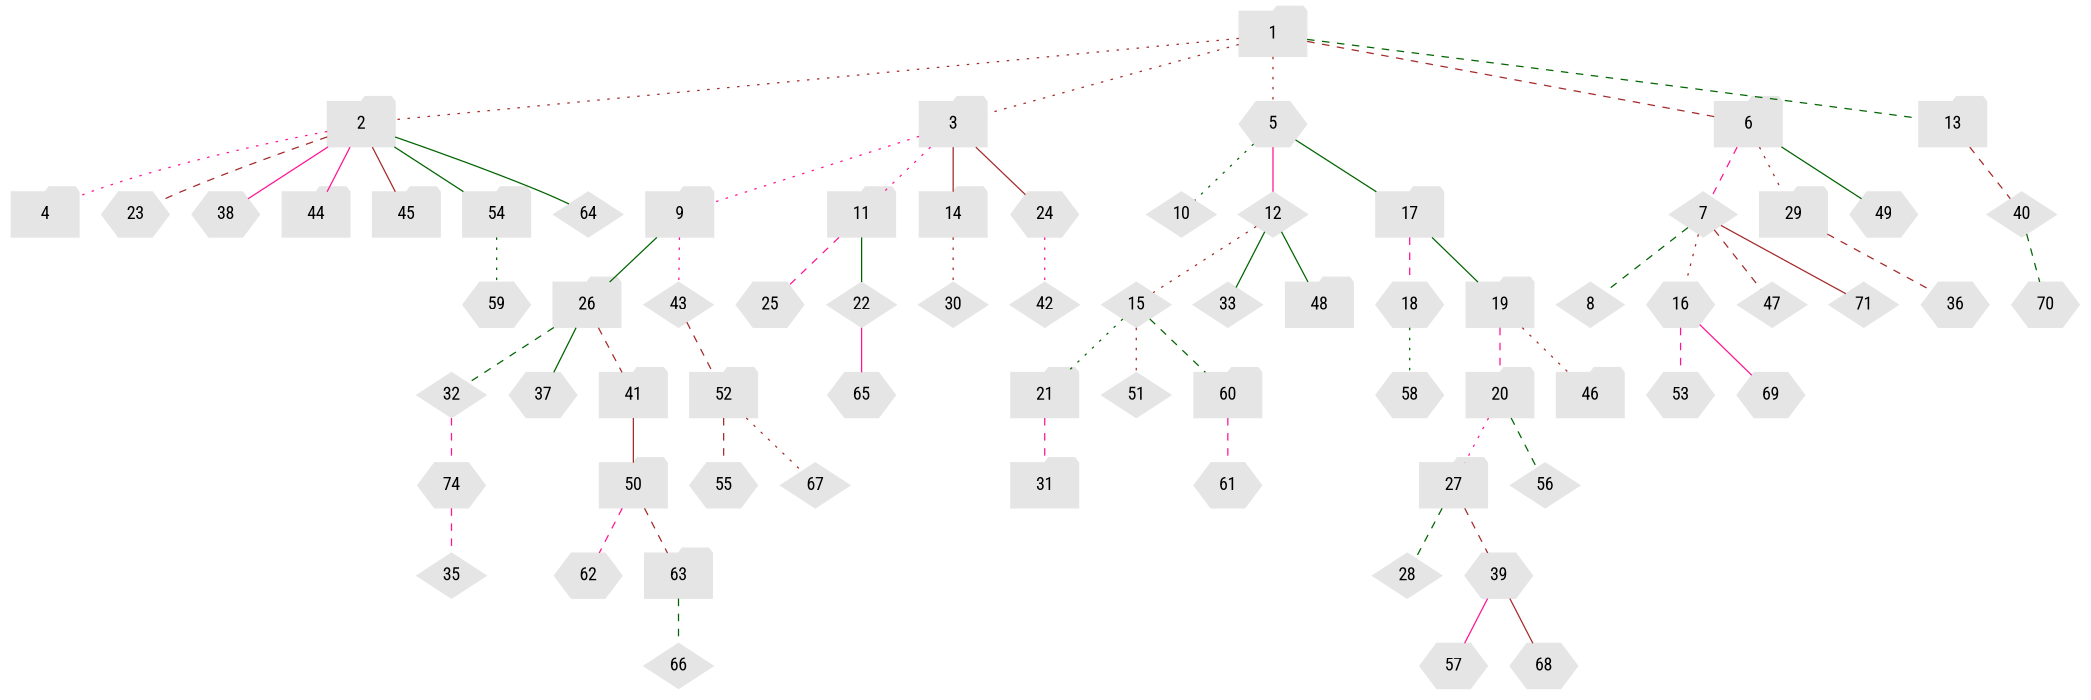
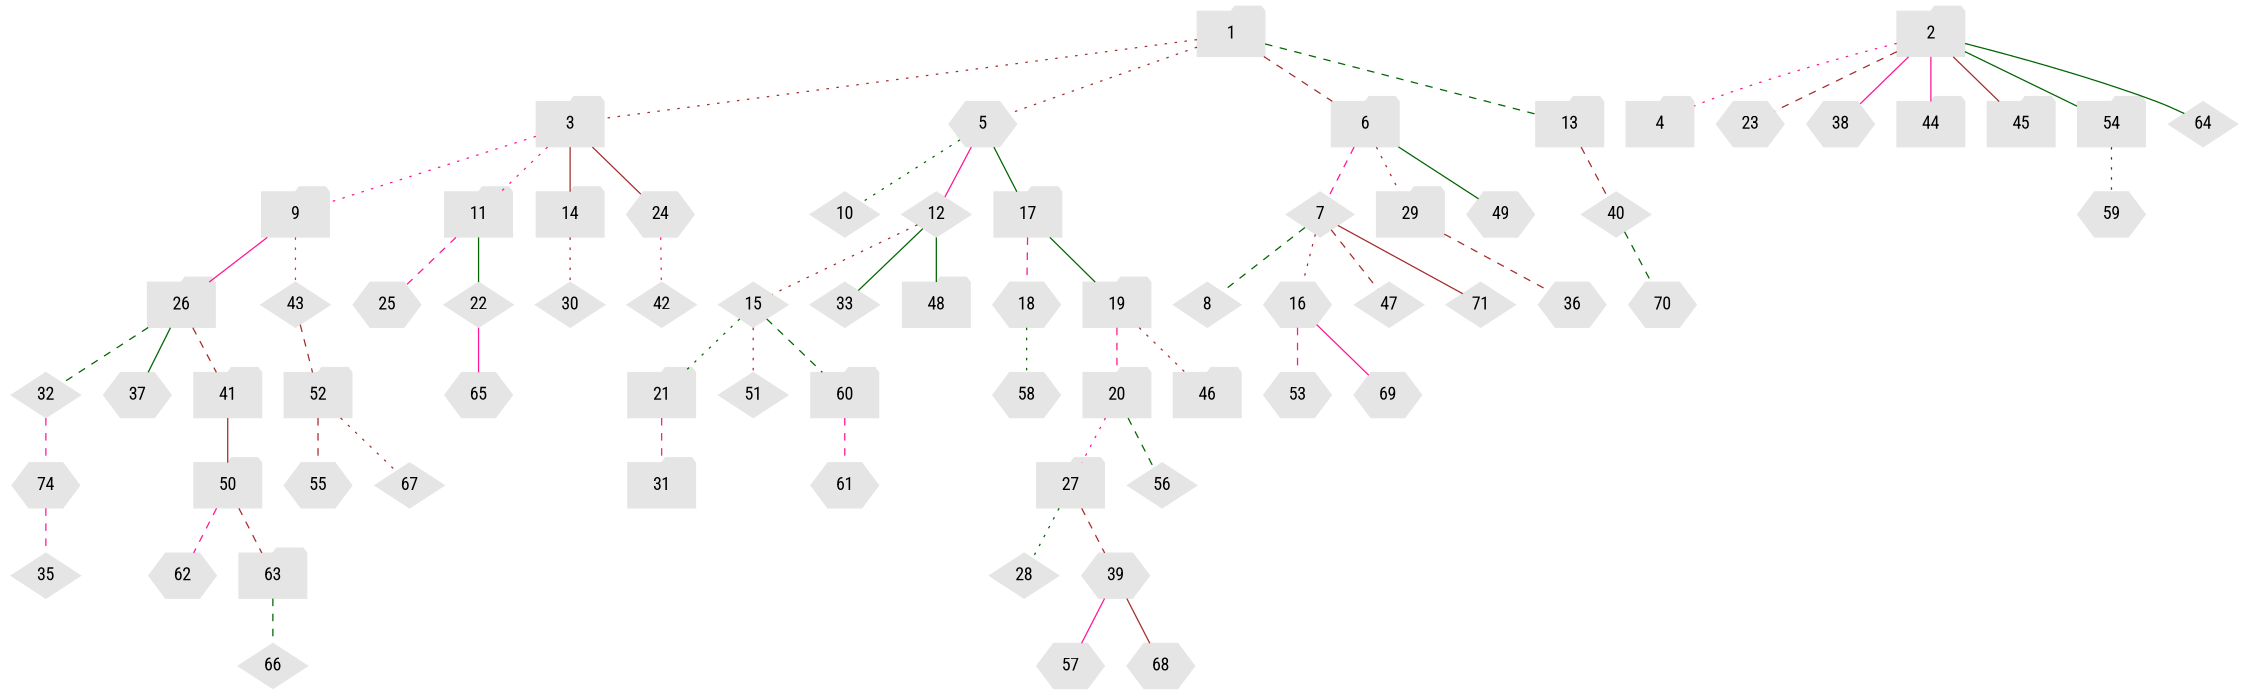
edge "1" -- "2": removed
edge "9" -- "26": color darkgreen -> deeppink
edge "27" -- "28": style dashed -> dotted
